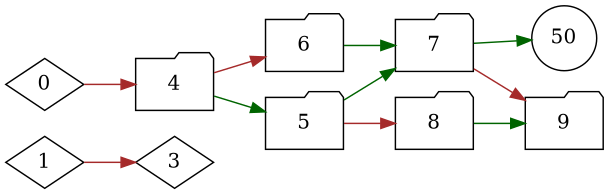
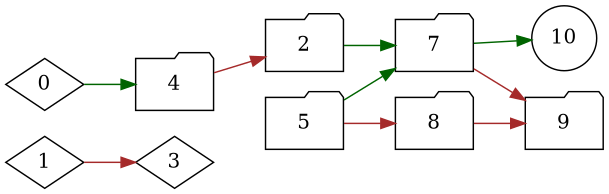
node "50": label "50" -> "10"
node "6": label "6" -> "2"
edge "0" -> "4": color brown -> darkgreen
edge "4" -> "5": removed
edge "8" -> "9": color darkgreen -> brown
